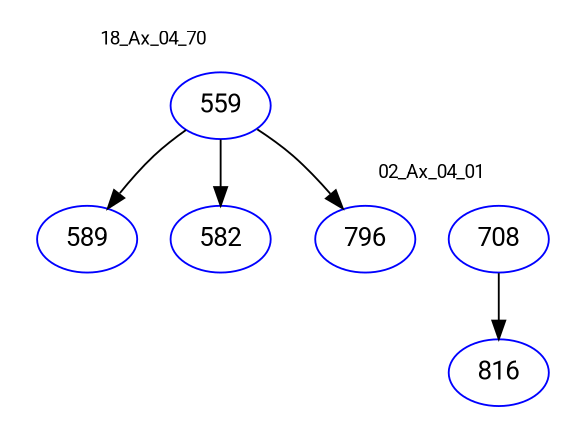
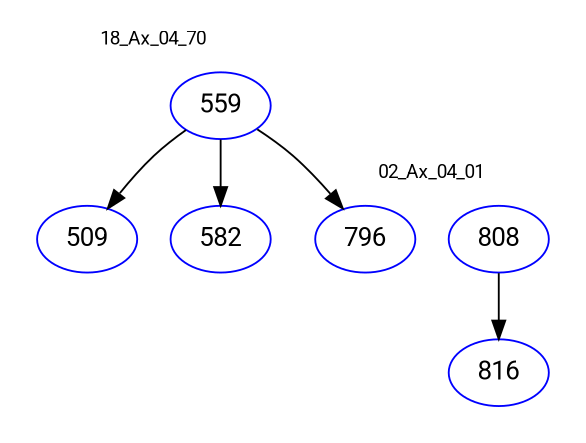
node "589": label "589" -> "509"
node "708": label "708" -> "808"
